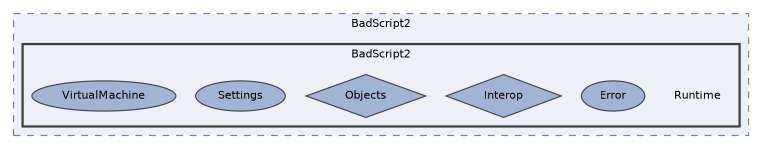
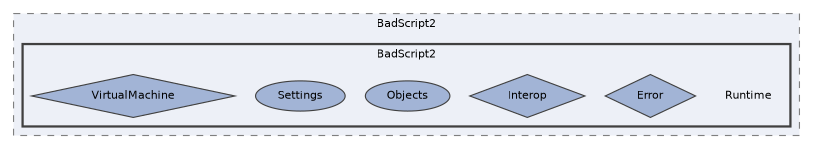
node "VirtualMachine": shape ellipse -> diamond
node "Objects": shape diamond -> ellipse
node "Error": shape ellipse -> diamond
